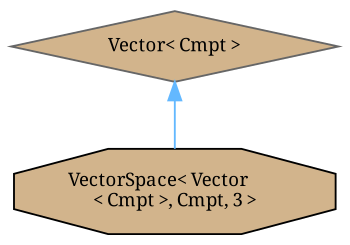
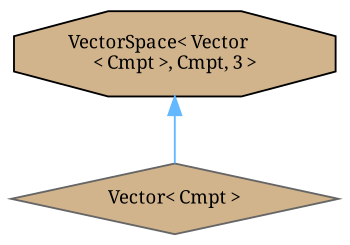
edge "VectorSpace< Vector < Cmpt >, Cmpt, 3 >" -> "Vector< Cmpt >": reversed
